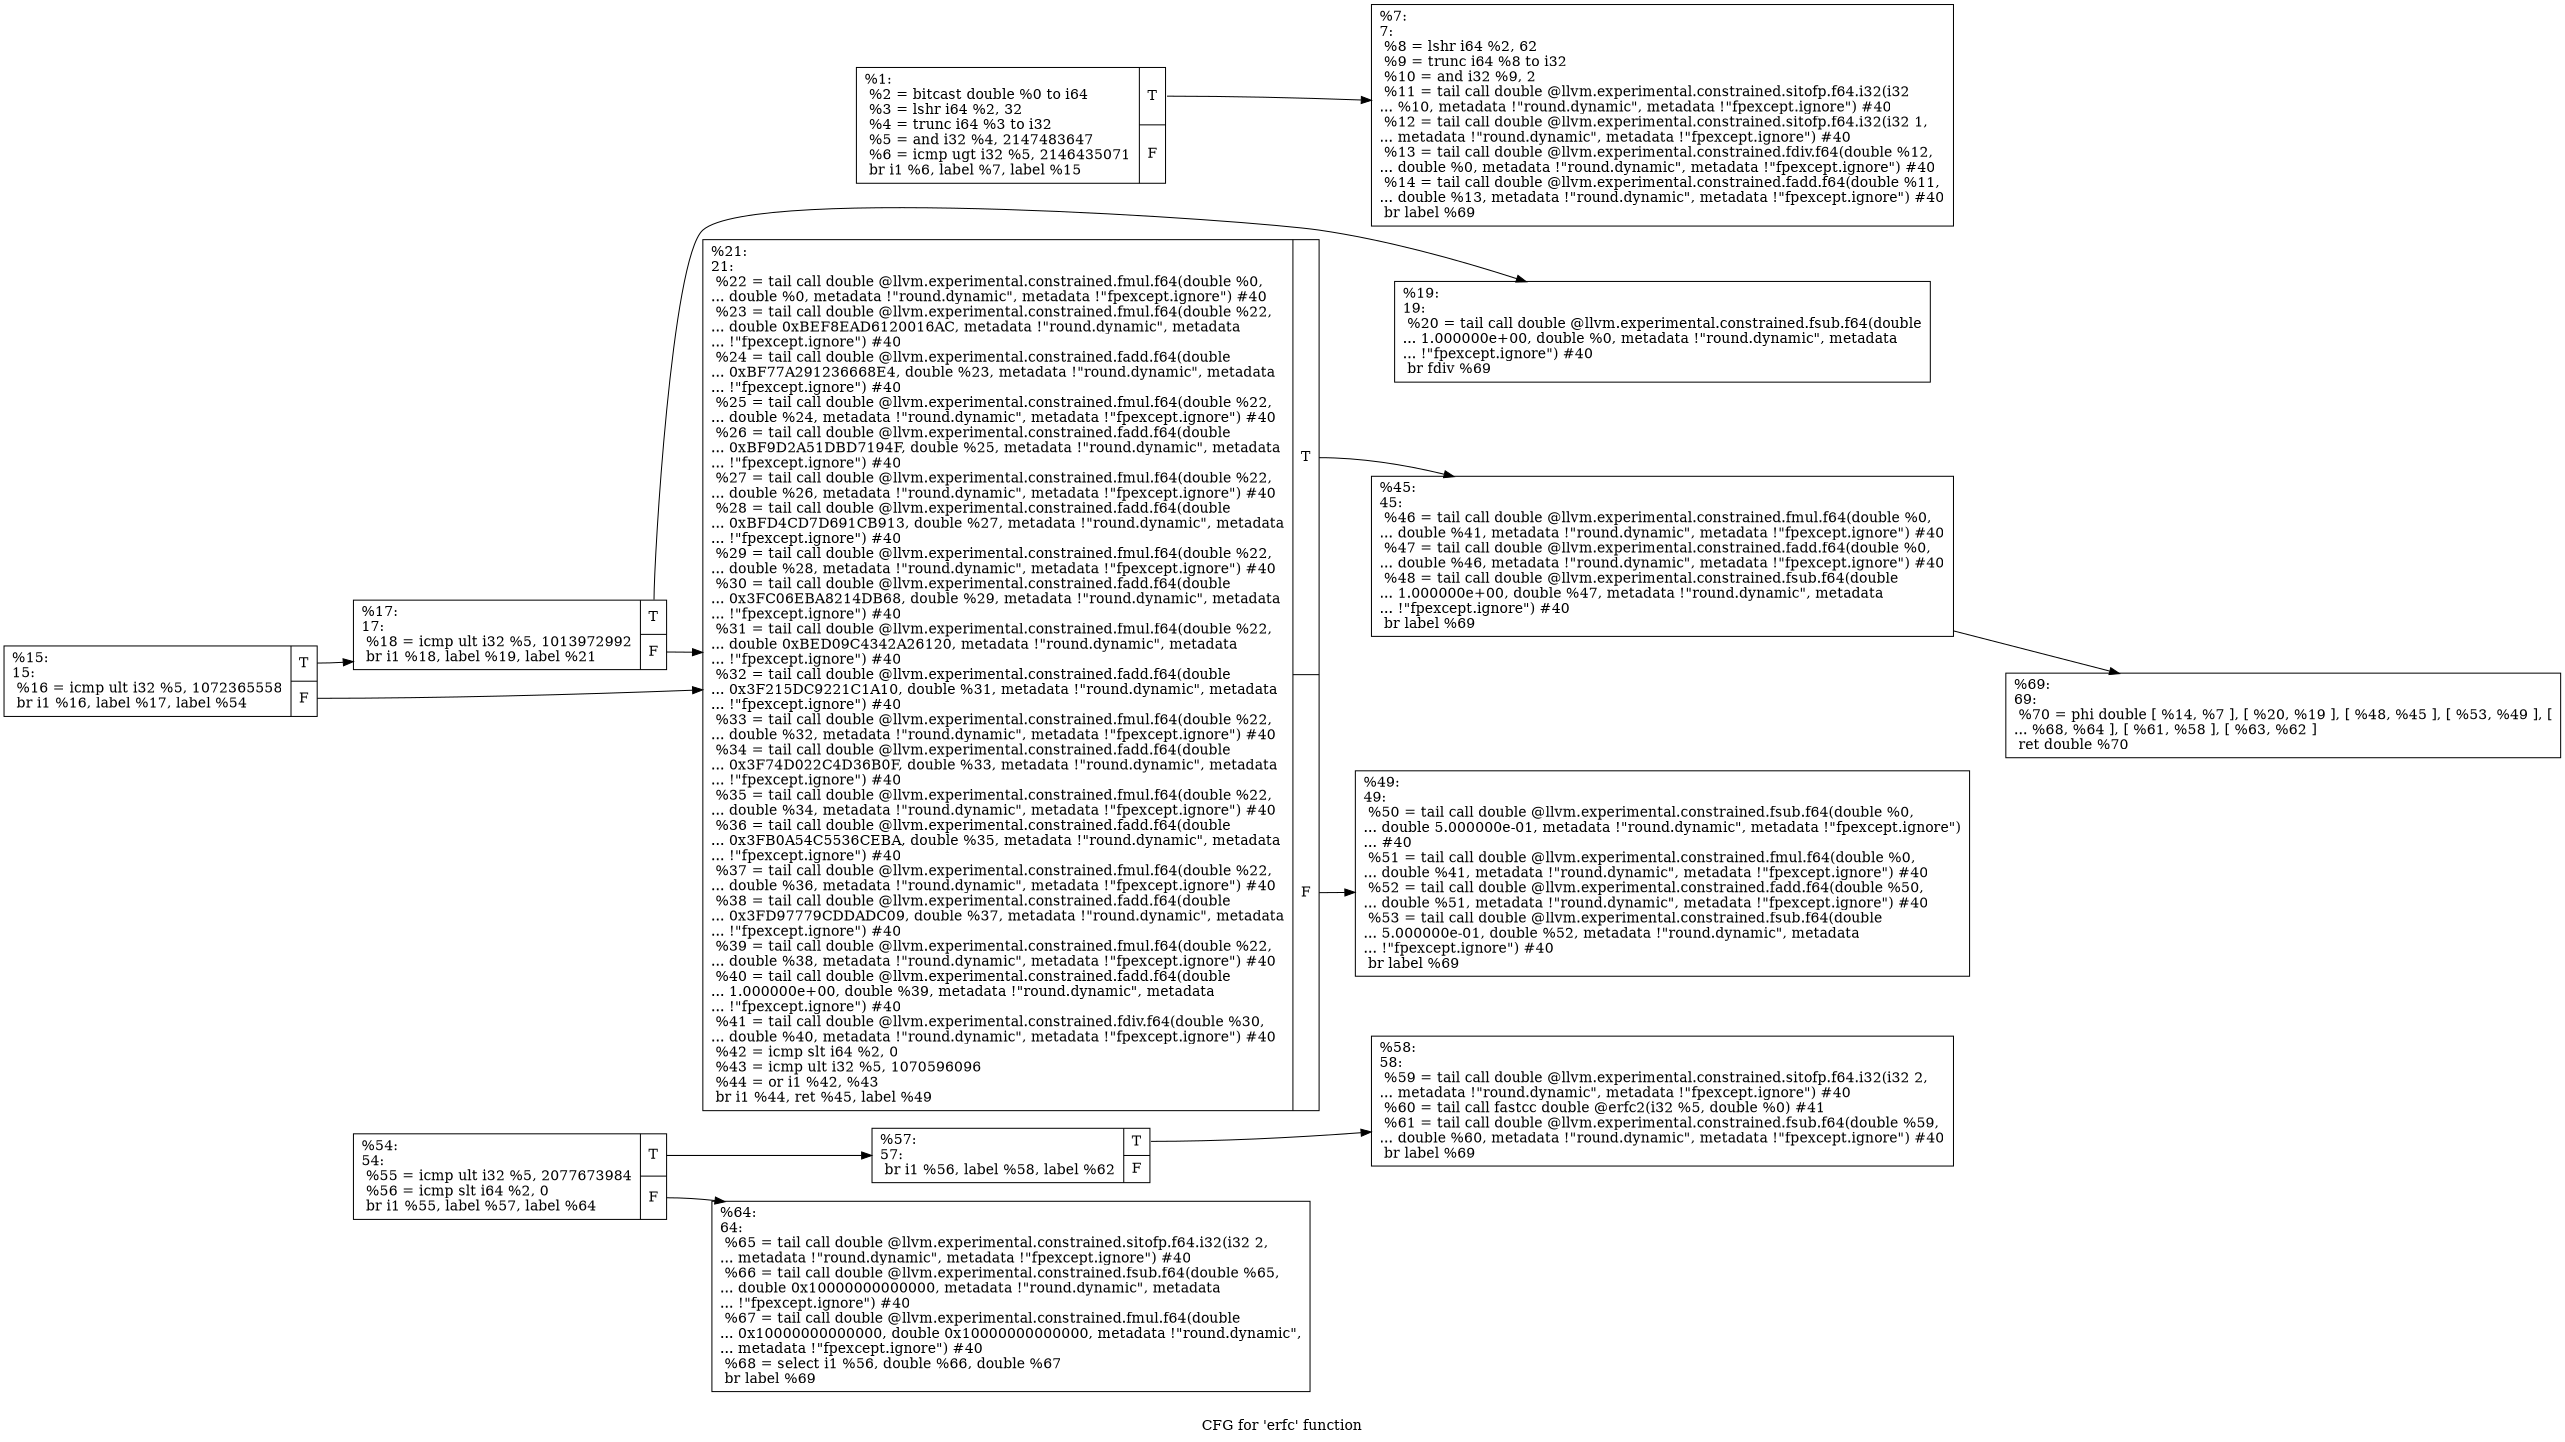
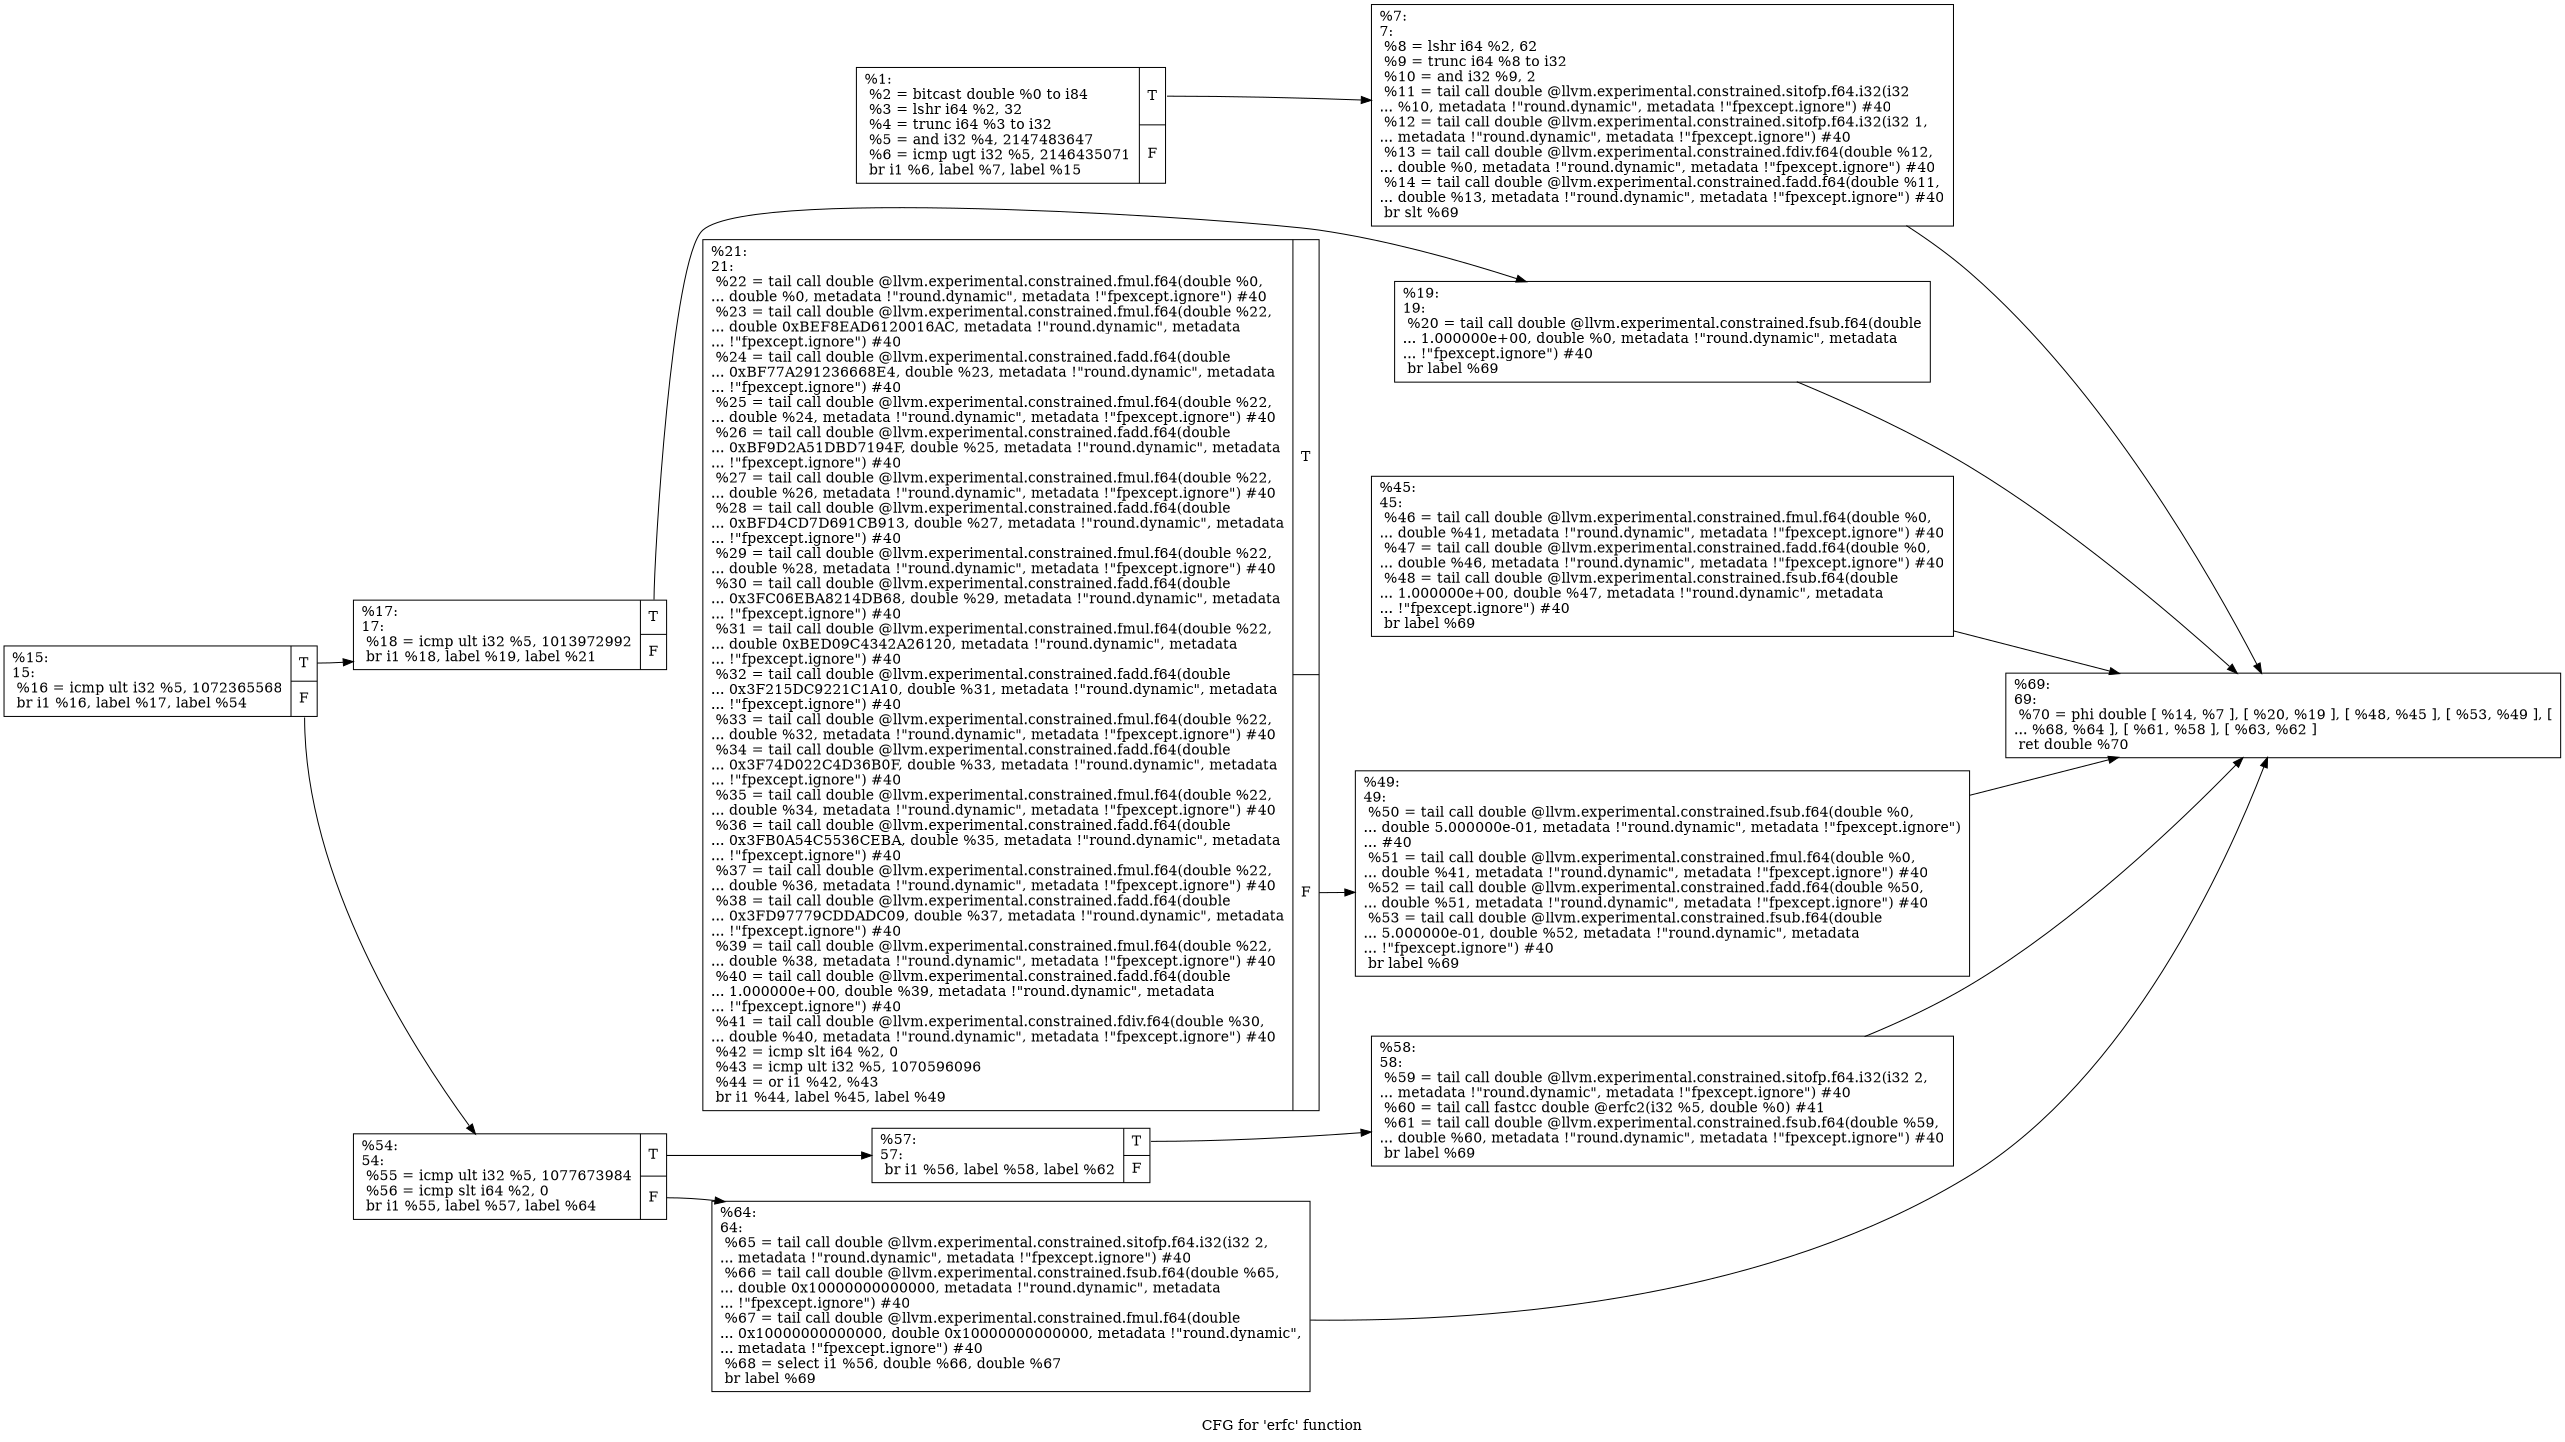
node "%1:": text "%2 = bitcast double %0 to i64" -> "%2 = bitcast double %0 to i84"
node "%7:": text "br label %69" -> "br slt %69"
node "%19:": text "br fdiv %69" -> "br label %69"
edge "%7:" -> "%69:": added
edge "%21:" -> "%45:": removed
edge "%19:" -> "%69:": added
edge "%17:" -> "%21:": removed
node "%15:": text "%16 = icmp ult i32 %5, 1072365558" -> "%16 = icmp ult i32 %5, 1072365568"
edge "%15:" -> "%21:": now "%15:" -> "%54:"
edge "%49:" -> "%69:": added
edge "%58:" -> "%69:": added
node "%21:": text "br i1 %44, ret %45, label %49" -> "br i1 %44, label %45, label %49"
node "%54:": text "%55 = icmp ult i32 %5, 2077673984" -> "%55 = icmp ult i32 %5, 1077673984"
edge "%64:" -> "%69:": added
